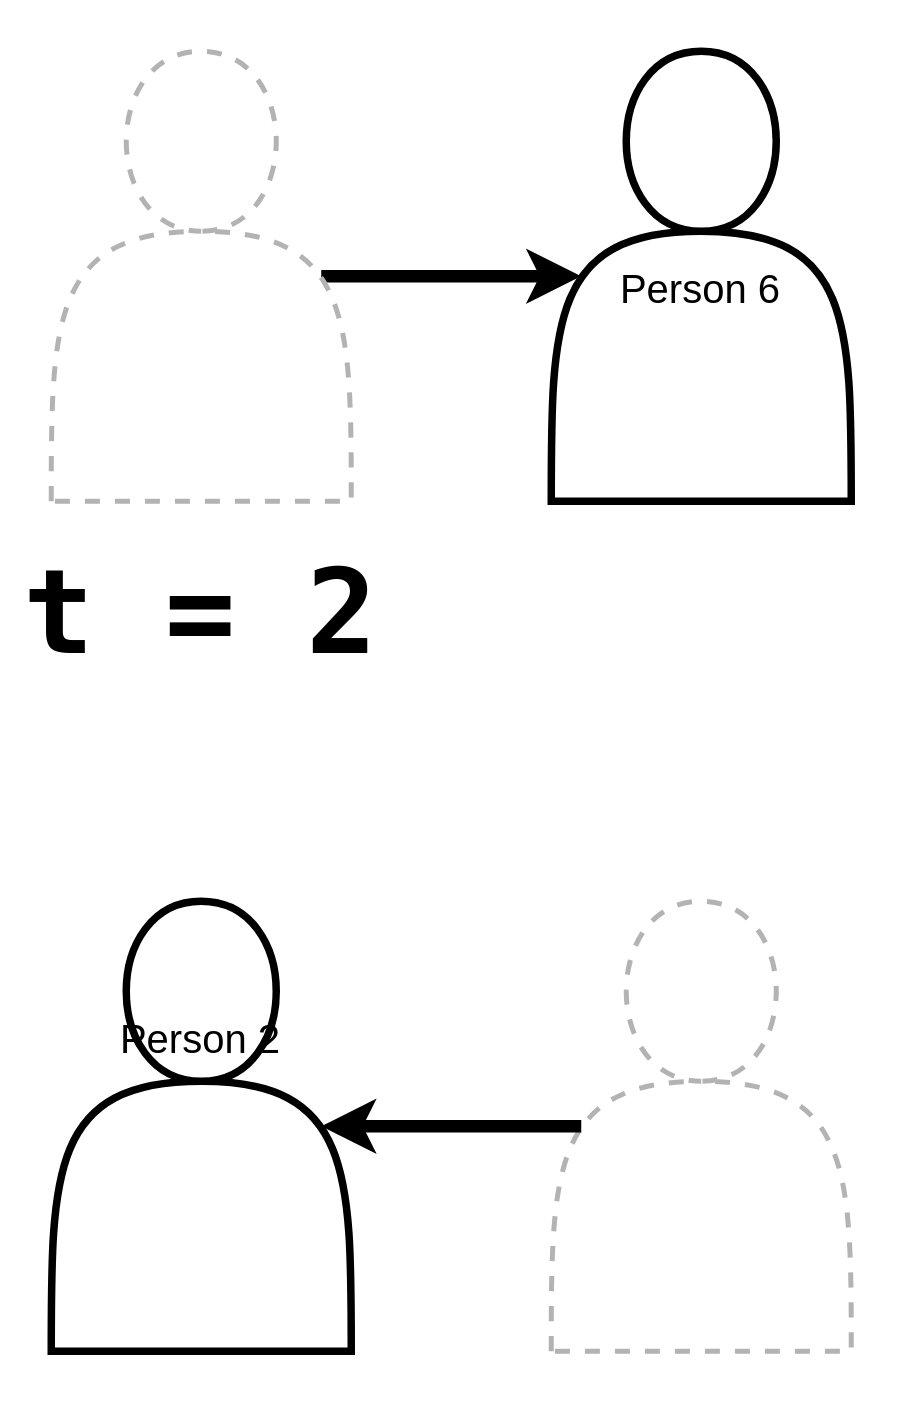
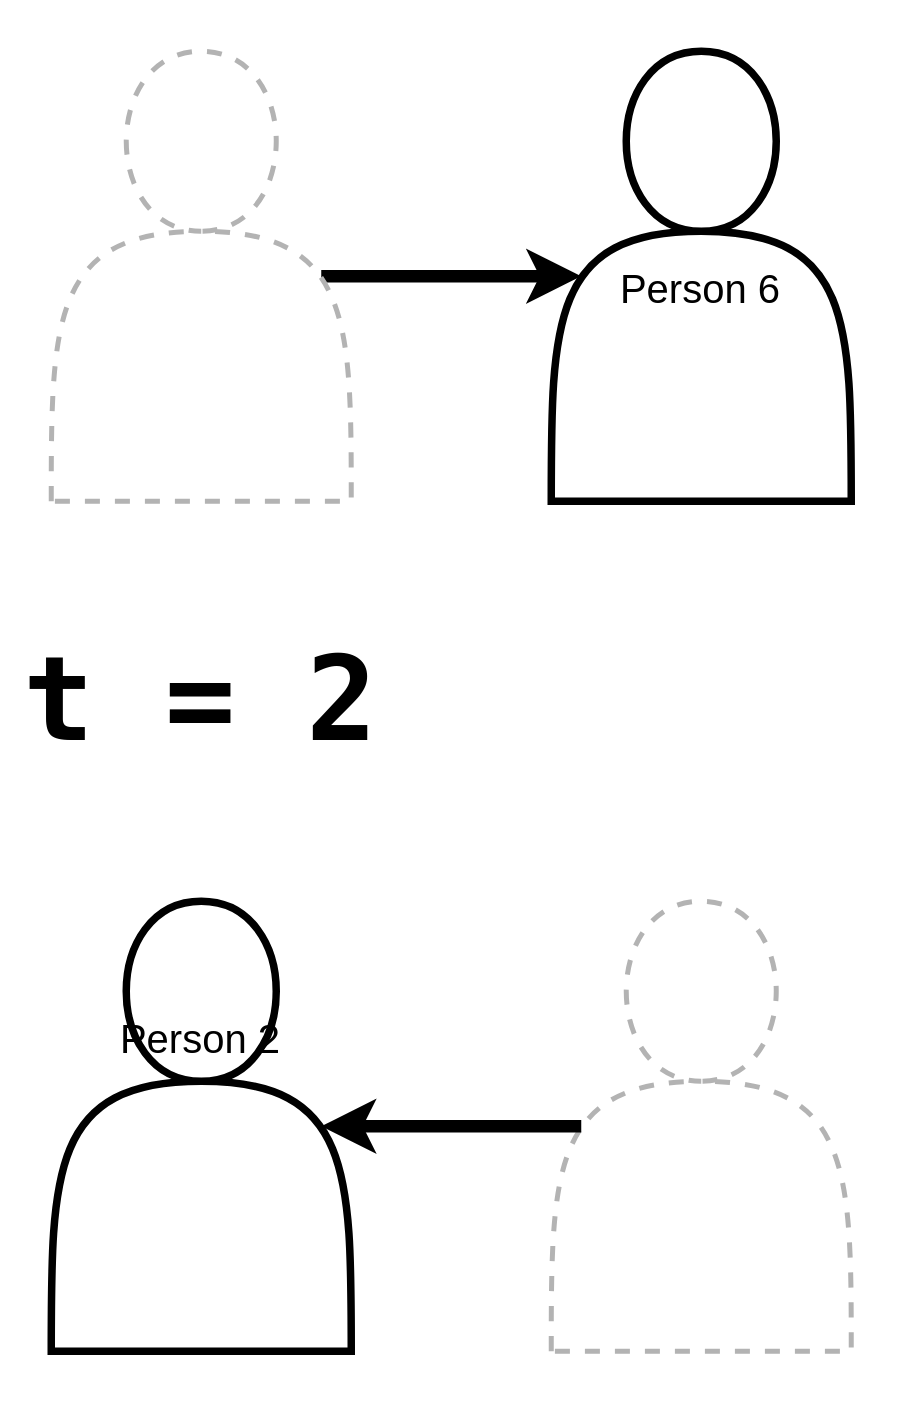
node "t = 2": moved (201, 614) -> (201, 701)
